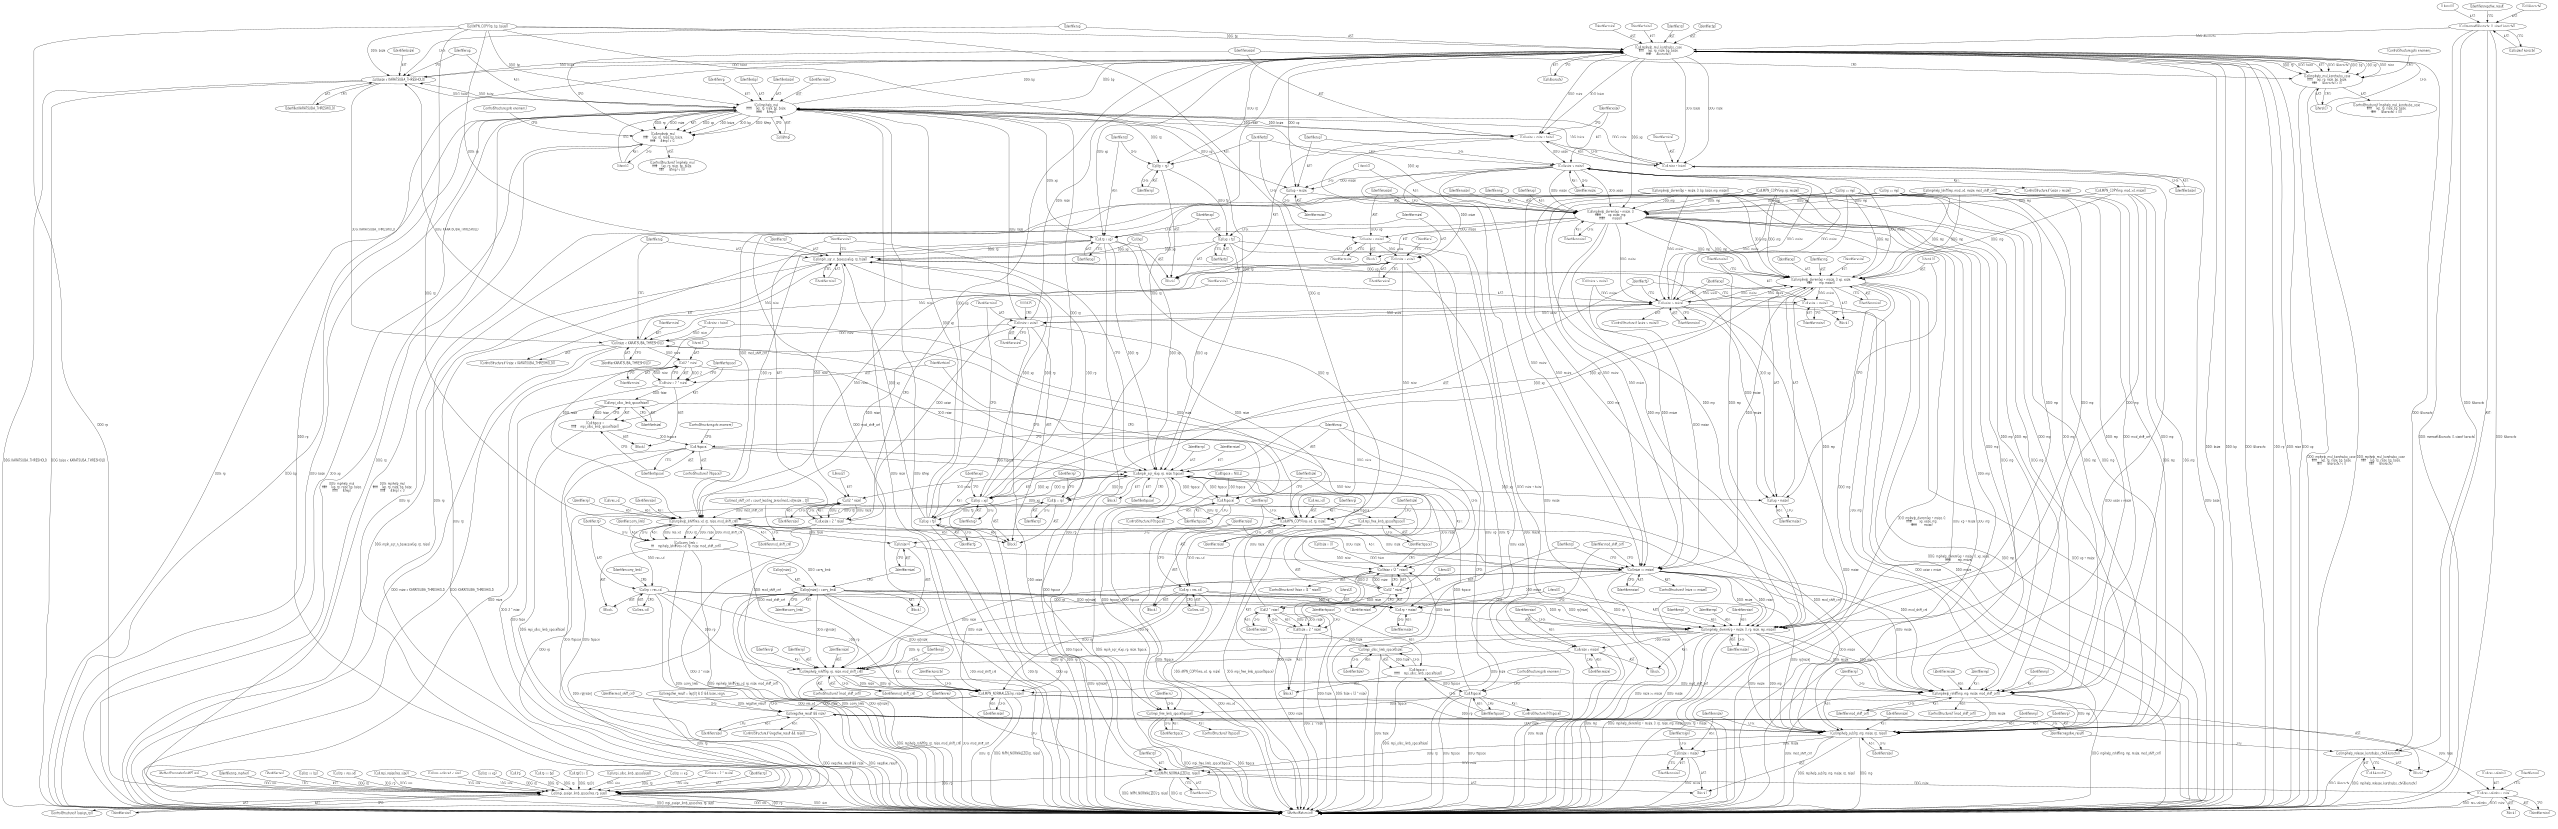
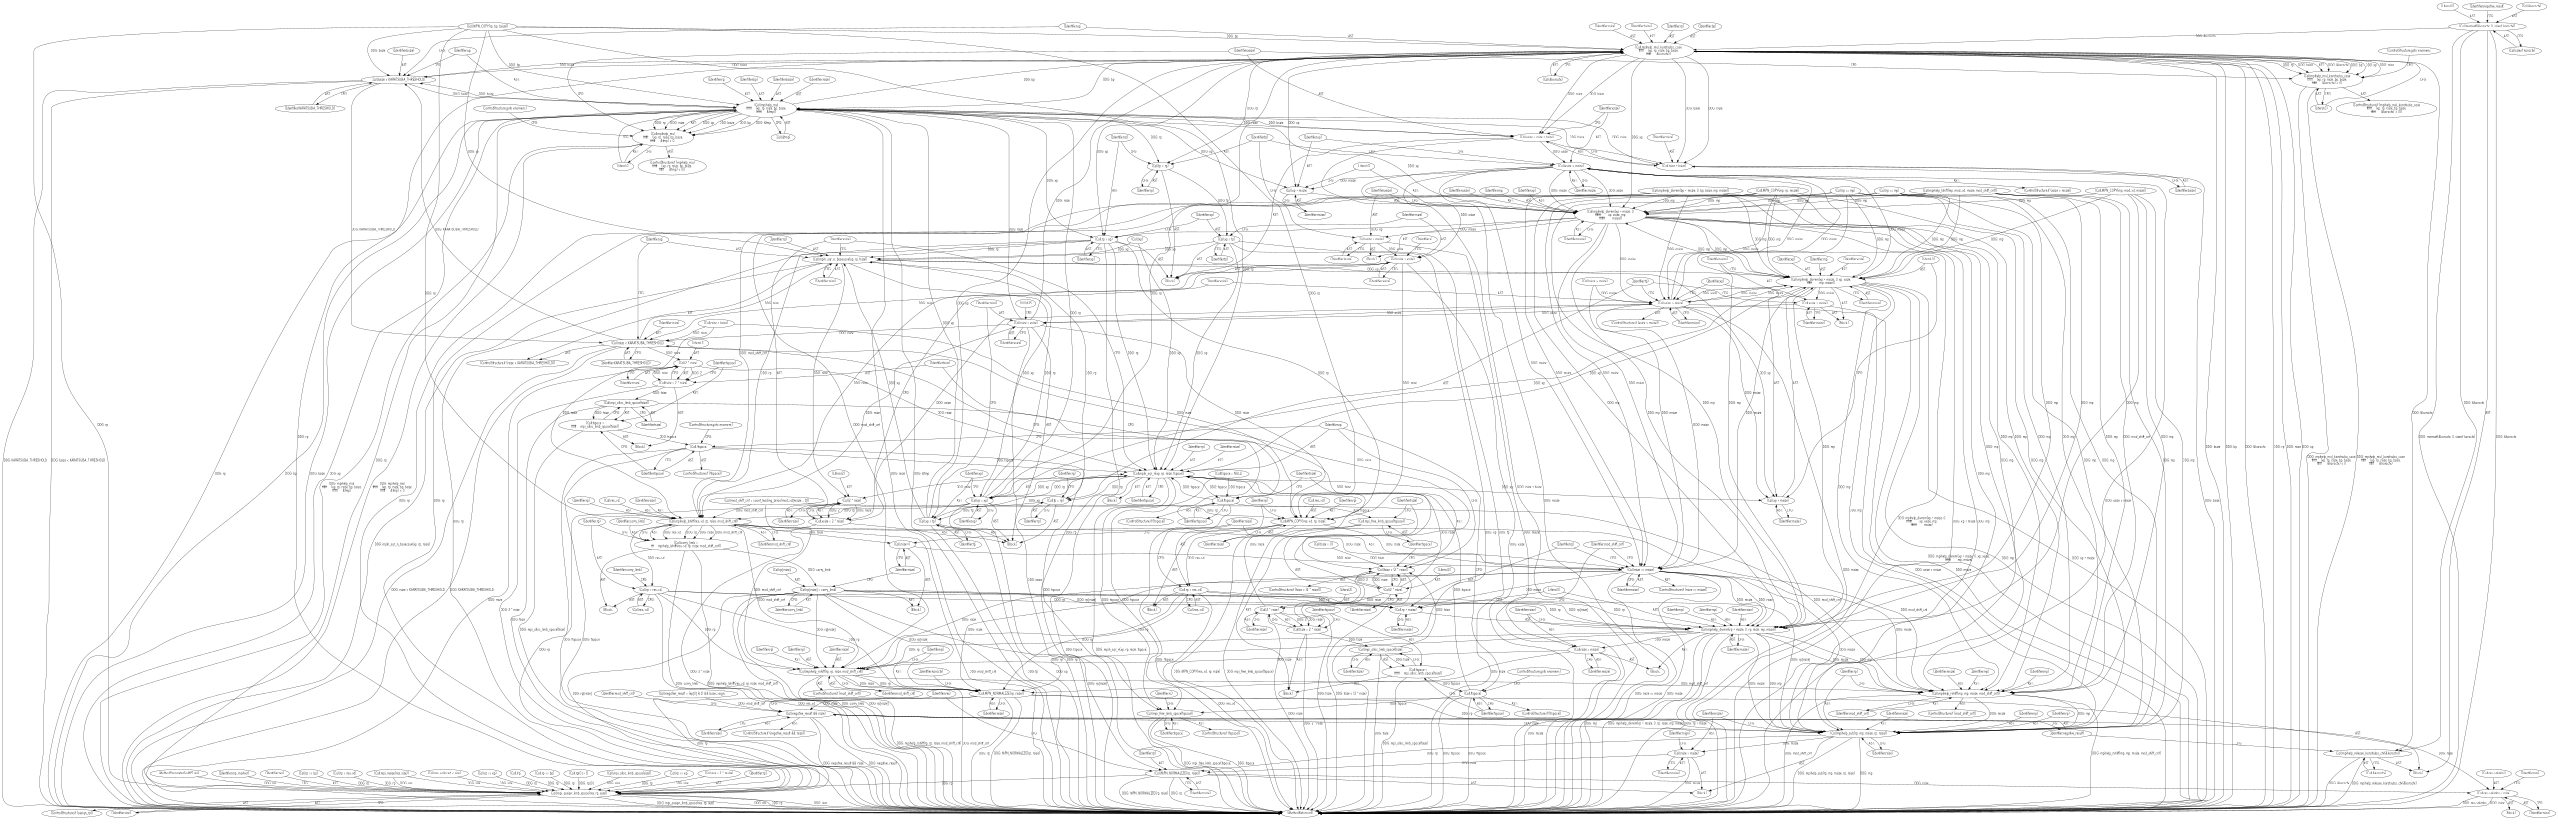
edge "(Call,negative_result = (ep[0] & 1) && base->sign)" -> "(Call,negative_result && rsize)": label "DDG: negative_result" -> "DDG: mod_shift_cnt"
